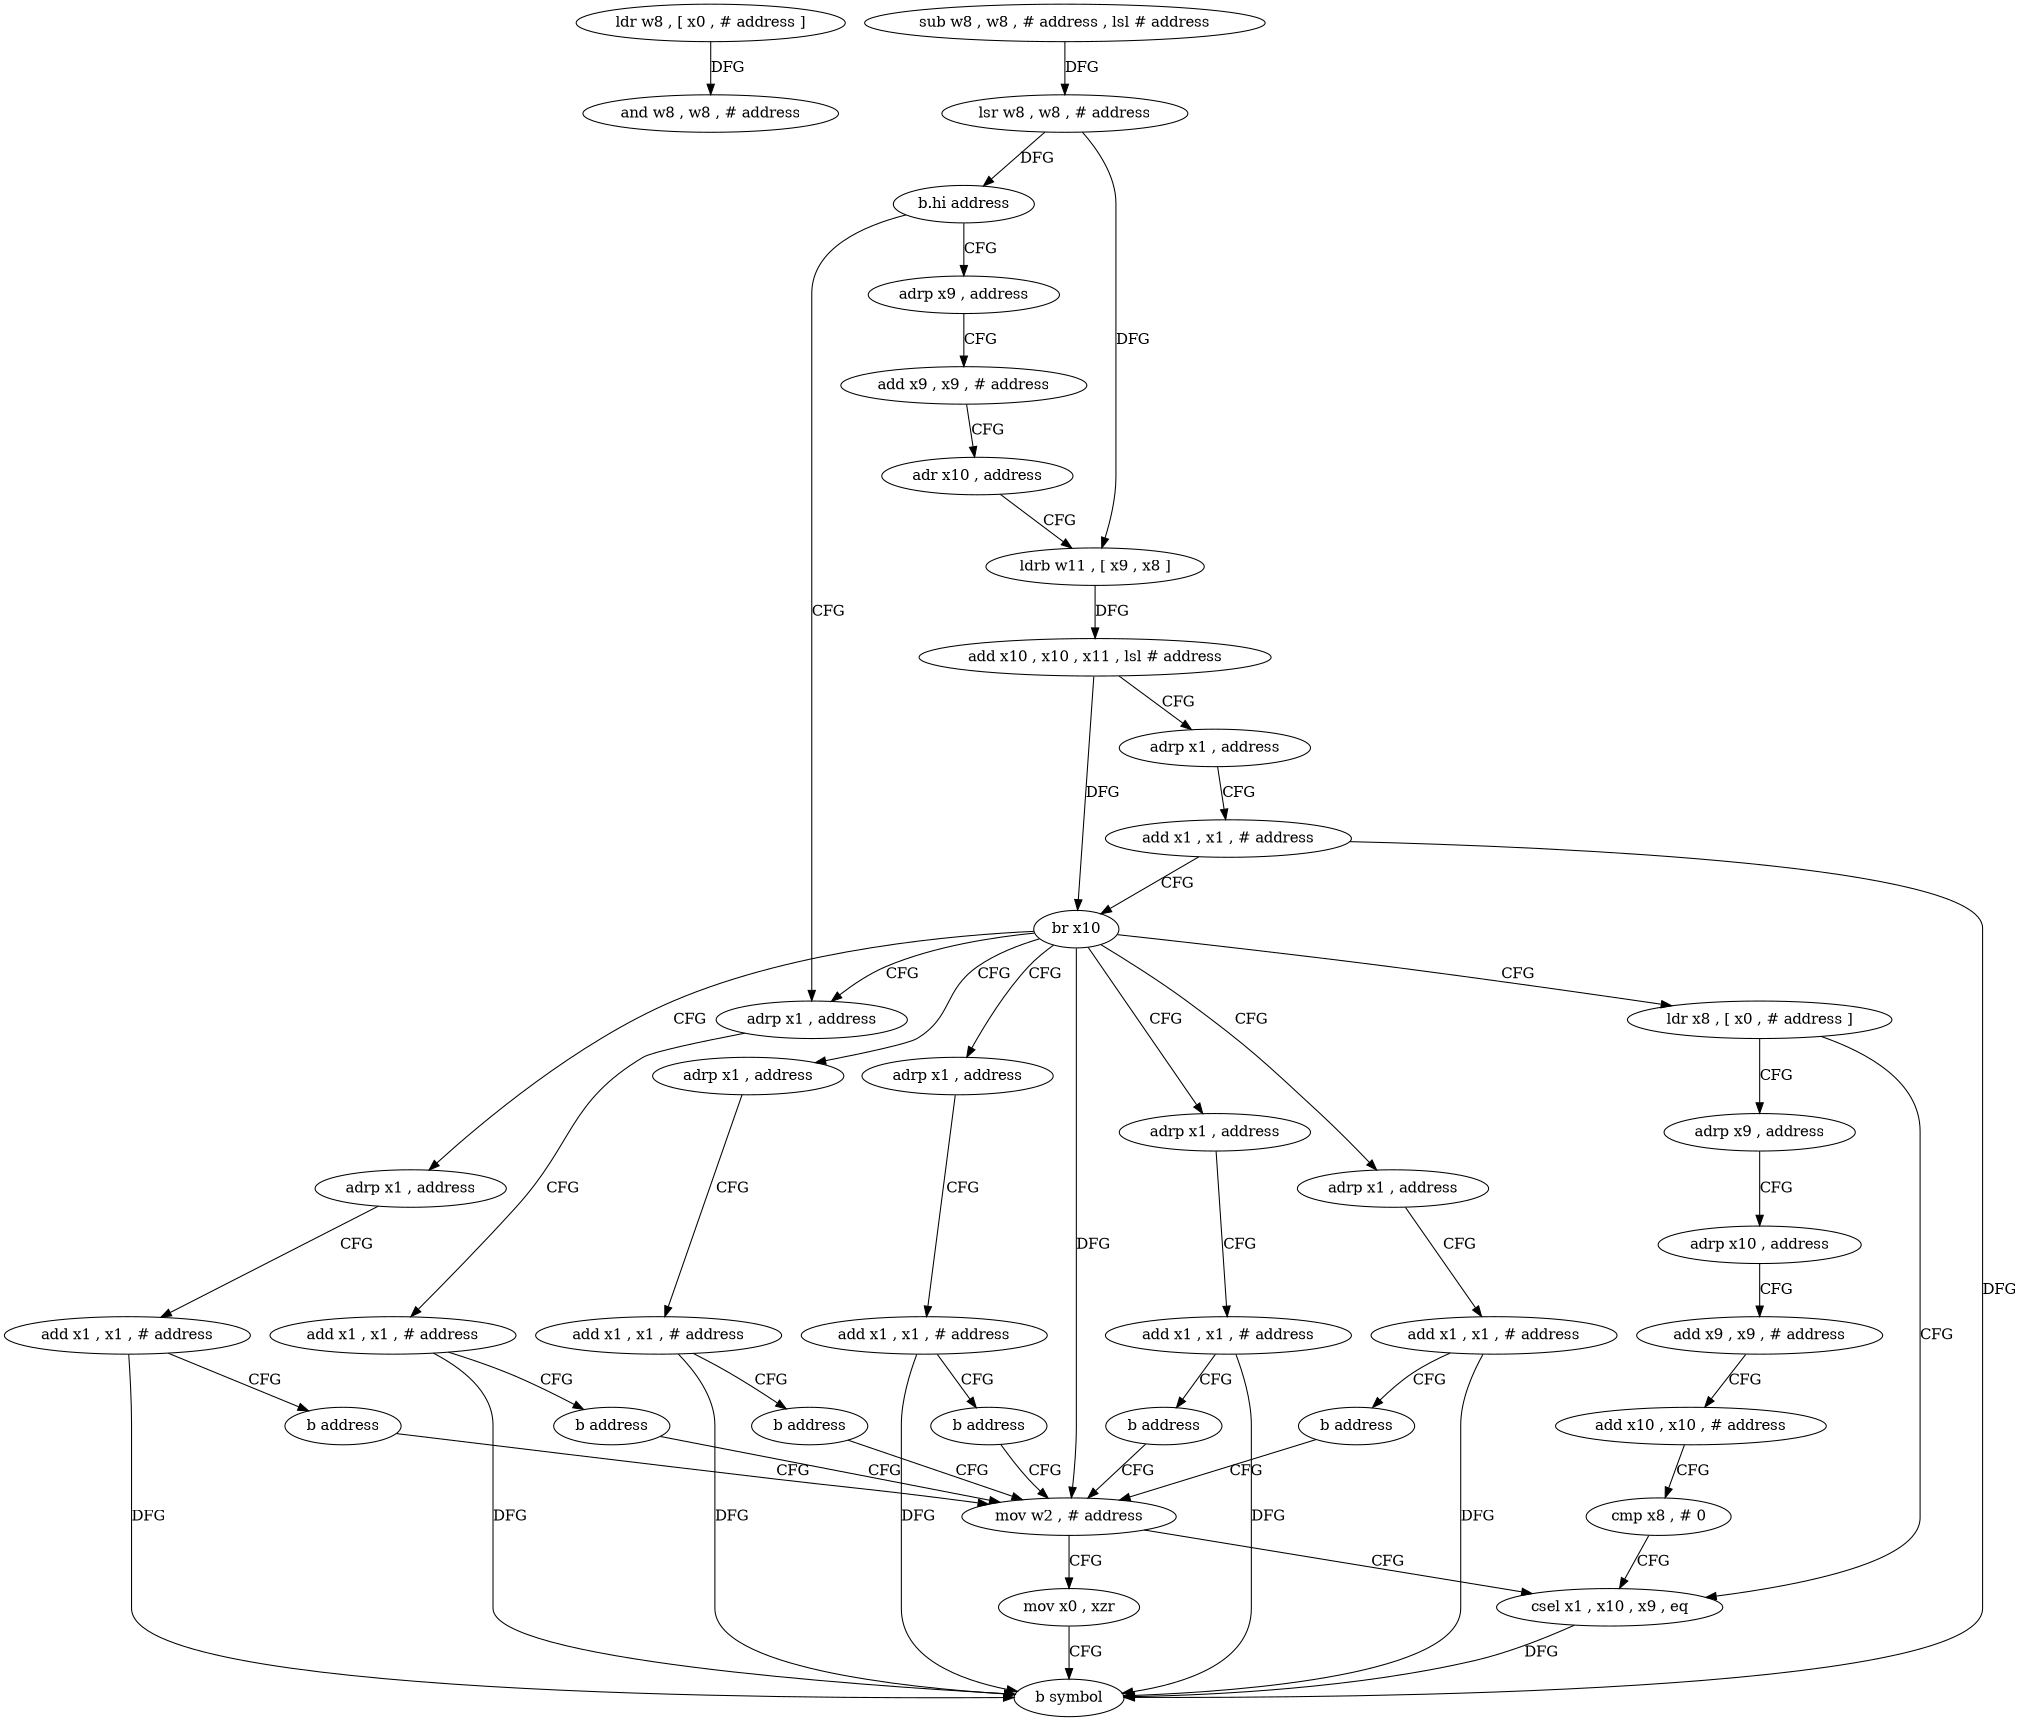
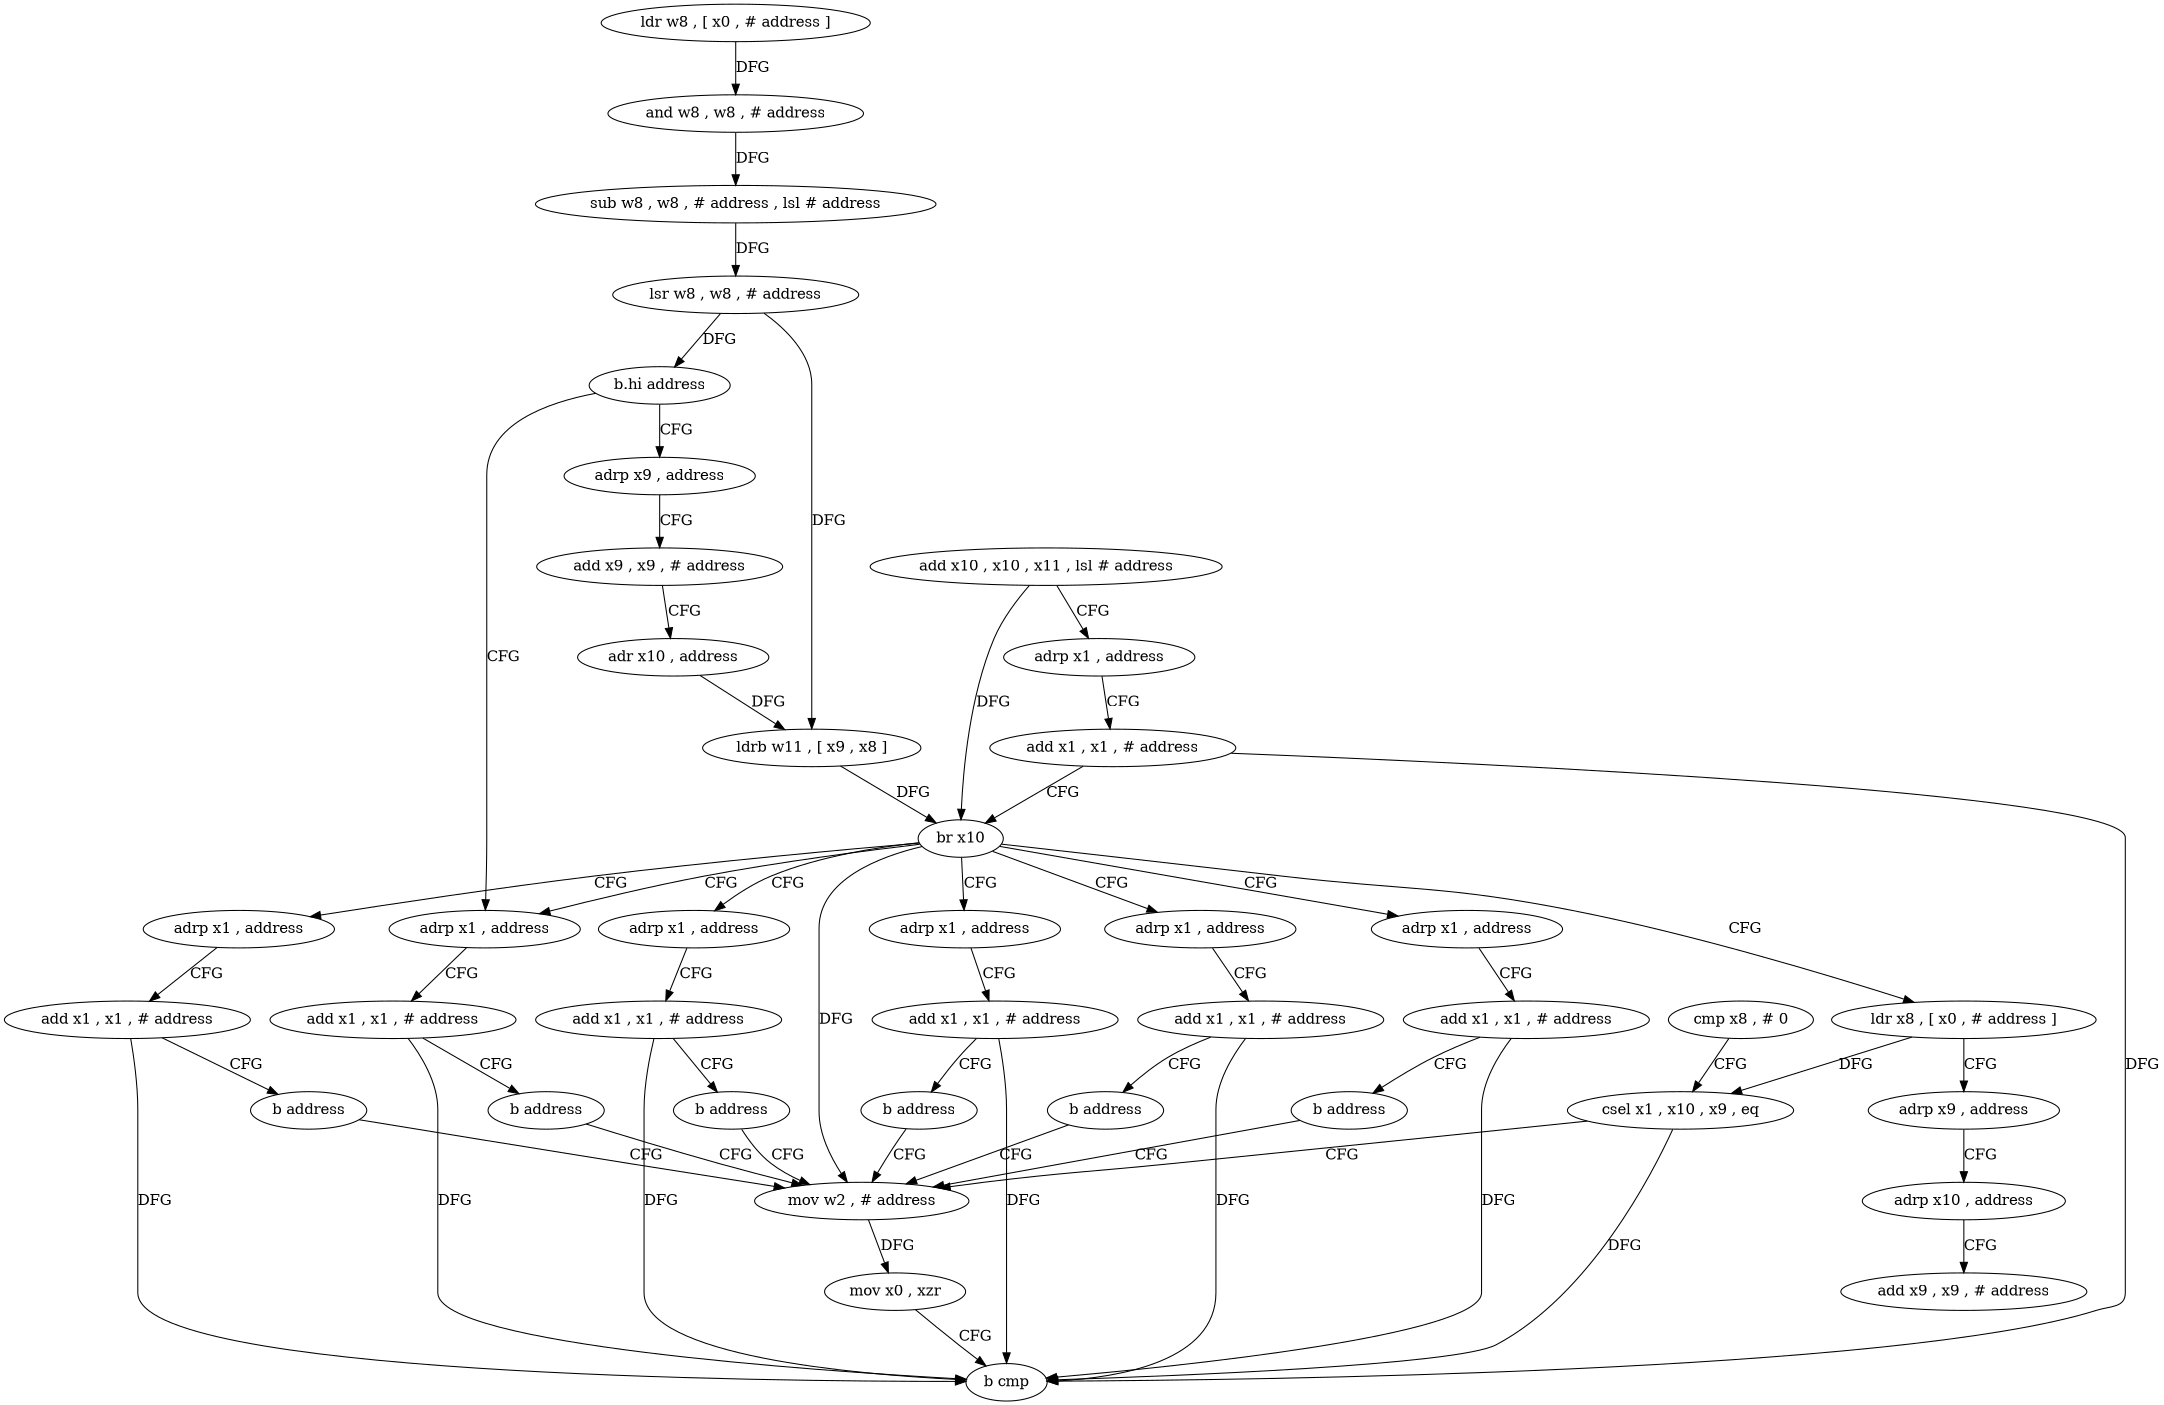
edge "and w8 , w8 , # address" -> "sub w8 , w8 , # address , lsl # address": added, label "DFG"
edge "adr x10 , address" -> "ldrb w11 , [ x9 , x8 ]": label "CFG" -> "DFG"
edge "ldrb w11 , [ x9 , x8 ]" -> "add x10 , x10 , x11 , lsl # address": now "ldrb w11 , [ x9 , x8 ]" -> "br x10"
edge "ldr x8 , [ x0 , # address ]" -> "csel x1 , x10 , x9 , eq": label "CFG" -> "DFG"
node "add x10 , x10 , # address": removed
edge "mov w2 , # address" -> "csel x1 , x10 , x9 , eq": reversed
edge "mov w2 , # address" -> "mov x0 , xzr": label "CFG" -> "DFG"
node "b symbol": label "b symbol" -> "b cmp"
